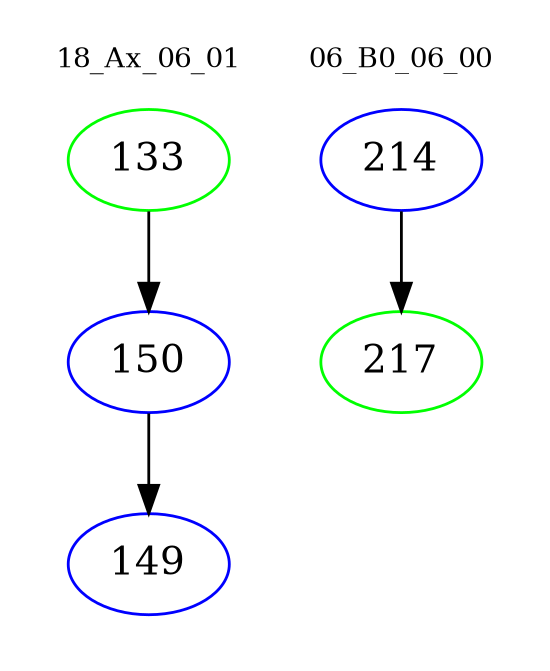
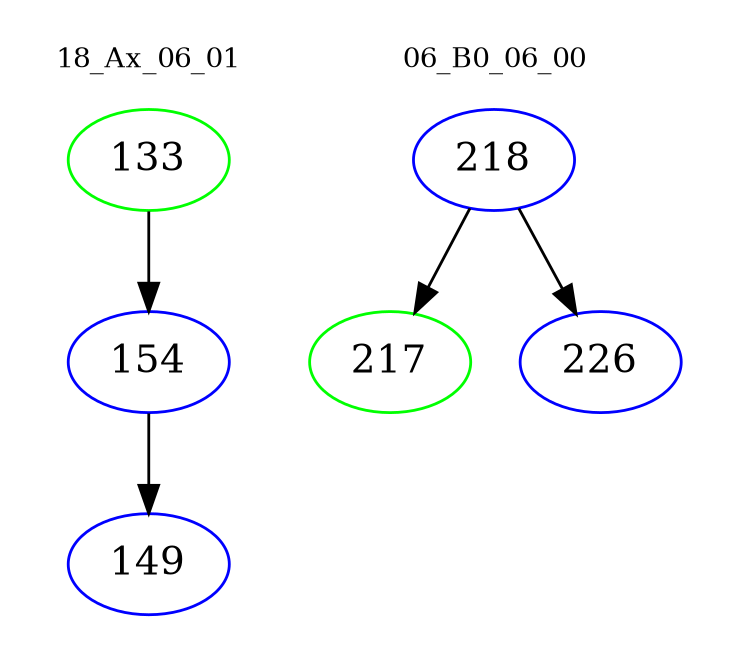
node "214": label "214" -> "218"
node "150": label "150" -> "154"
node "226": added
